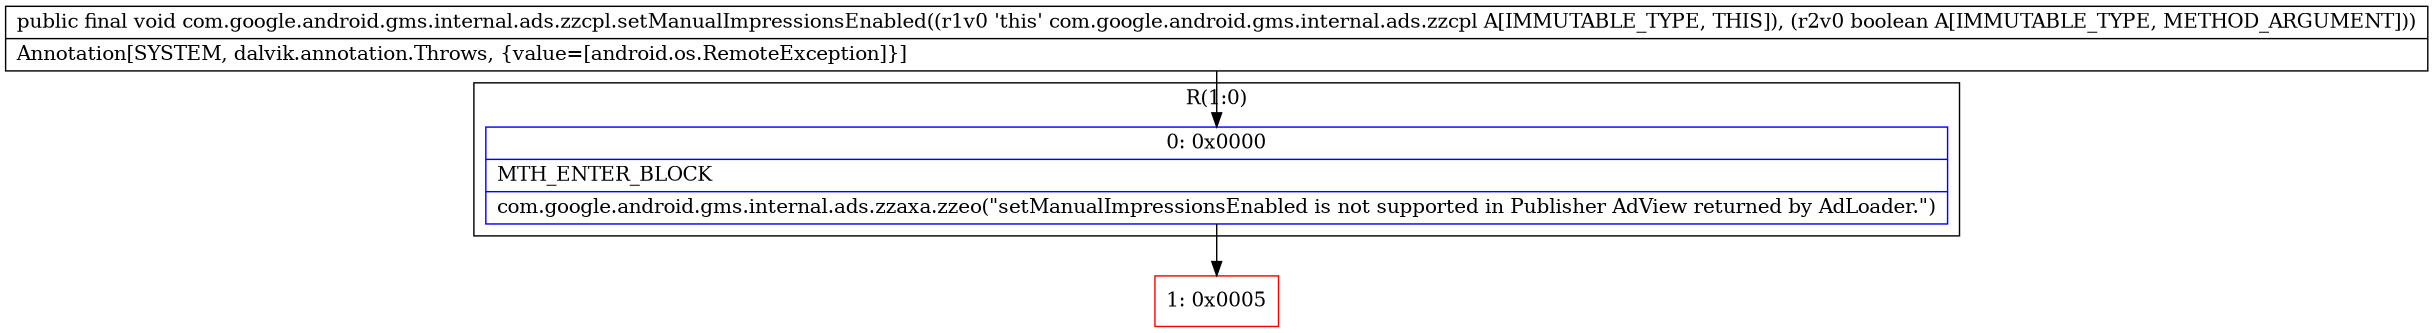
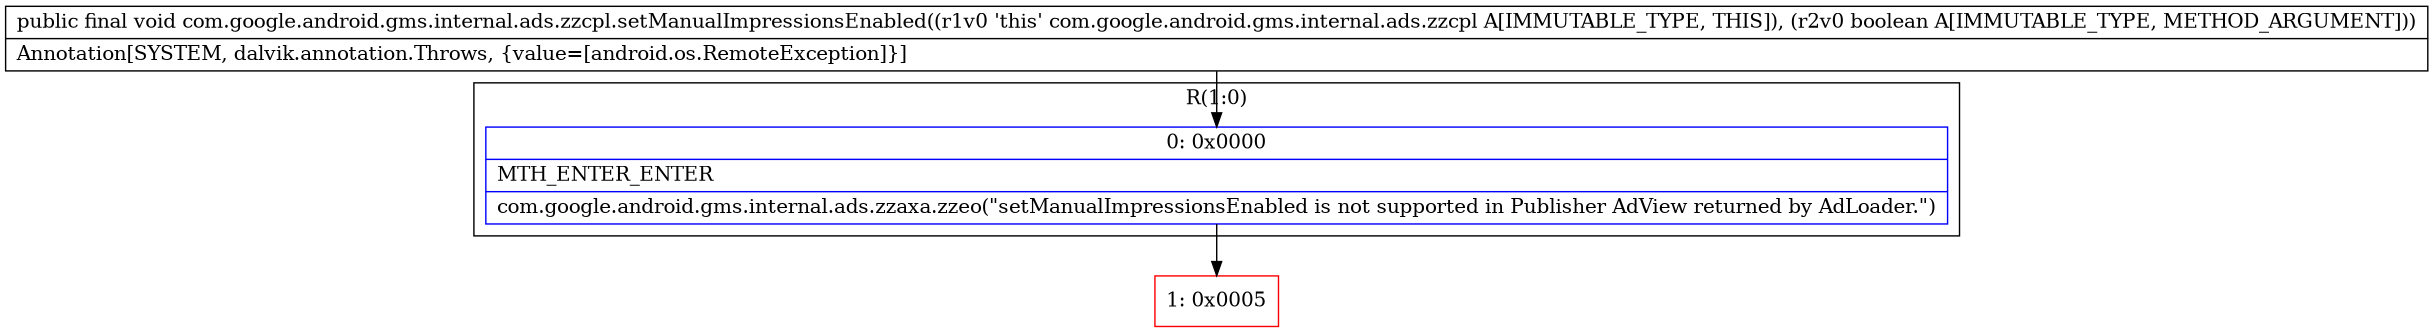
node "0: 0x0000": text "MTH_ENTER_BLOCK" -> "MTH_ENTER_ENTER"
